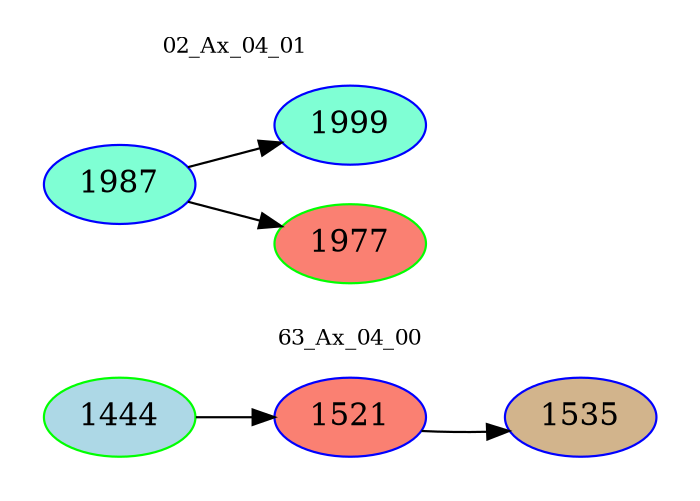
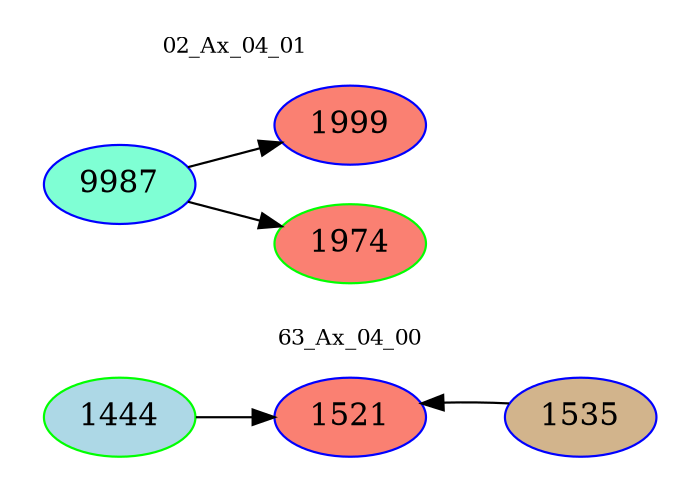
node "1999": fillcolor aquamarine -> salmon
node "1987": label "1987" -> "9987"
node "1977": label "1977" -> "1974"
edge "1521" -> "1535": reversed
